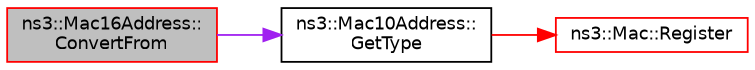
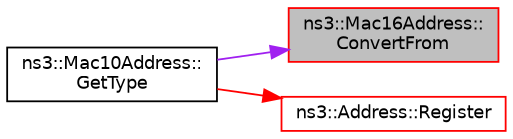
edge "ns3::Mac16Address:: ConvertFrom" -> "ns3::Mac10Address:: GetType": reversed
node "ns3::Mac::Register": label "ns3::Mac::Register" -> "ns3::Address::Register"
